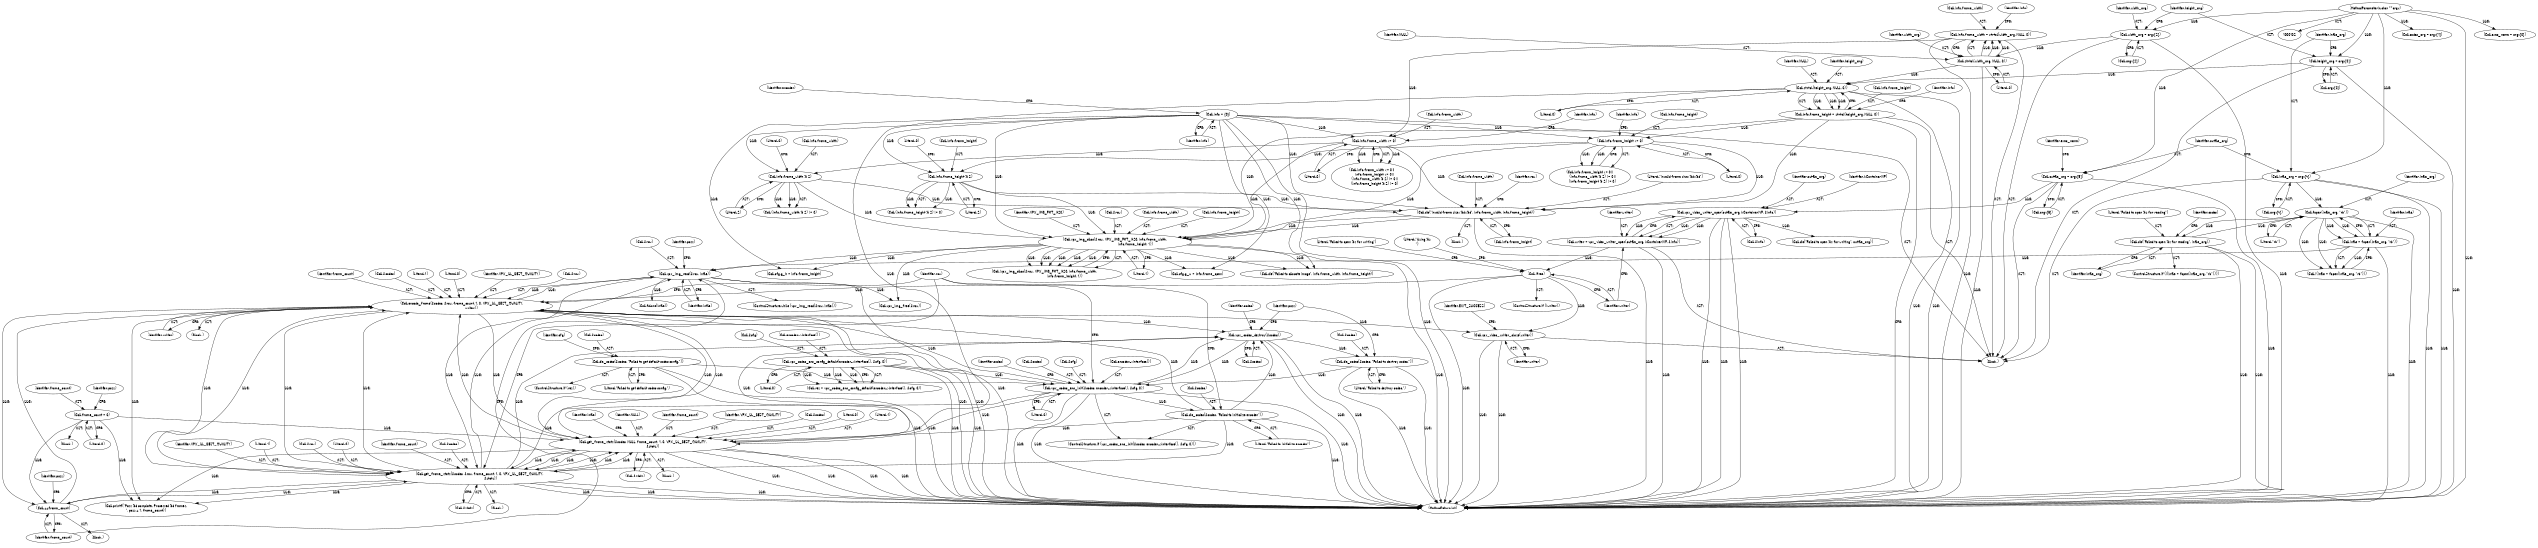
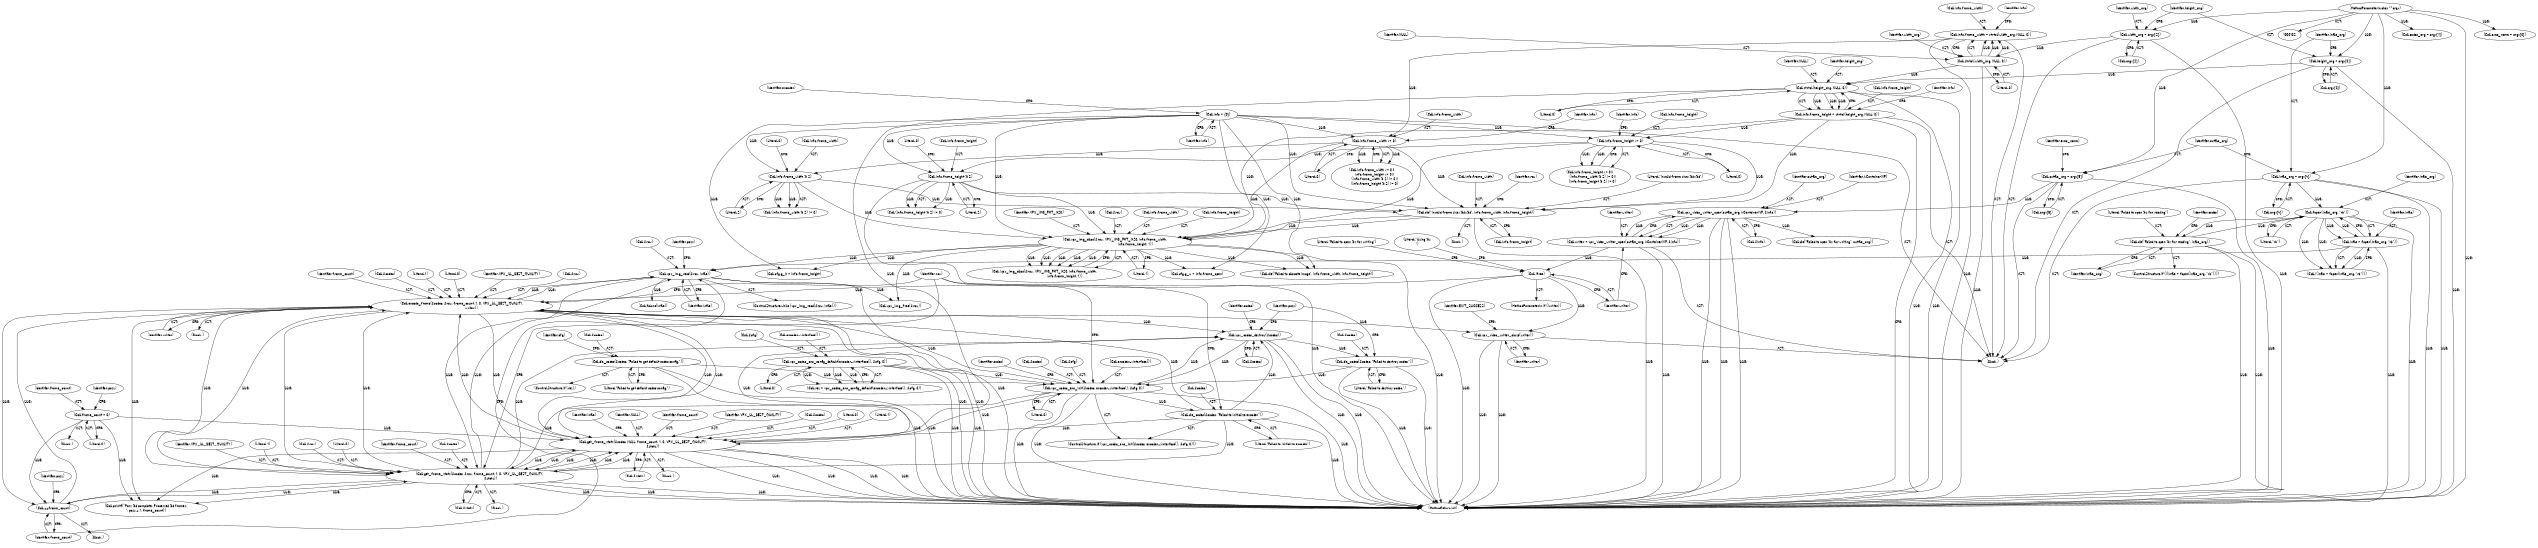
edge "(Call,info = {0})" -> "(MethodReturn,int)": now "(Call,info.frame_height % 2)" -> "(MethodReturn,int)"
node "(ControlStructure,if (!writer))": label "(ControlStructure,if (!writer))" -> "(MethodParameterIn,if (!writer))"
